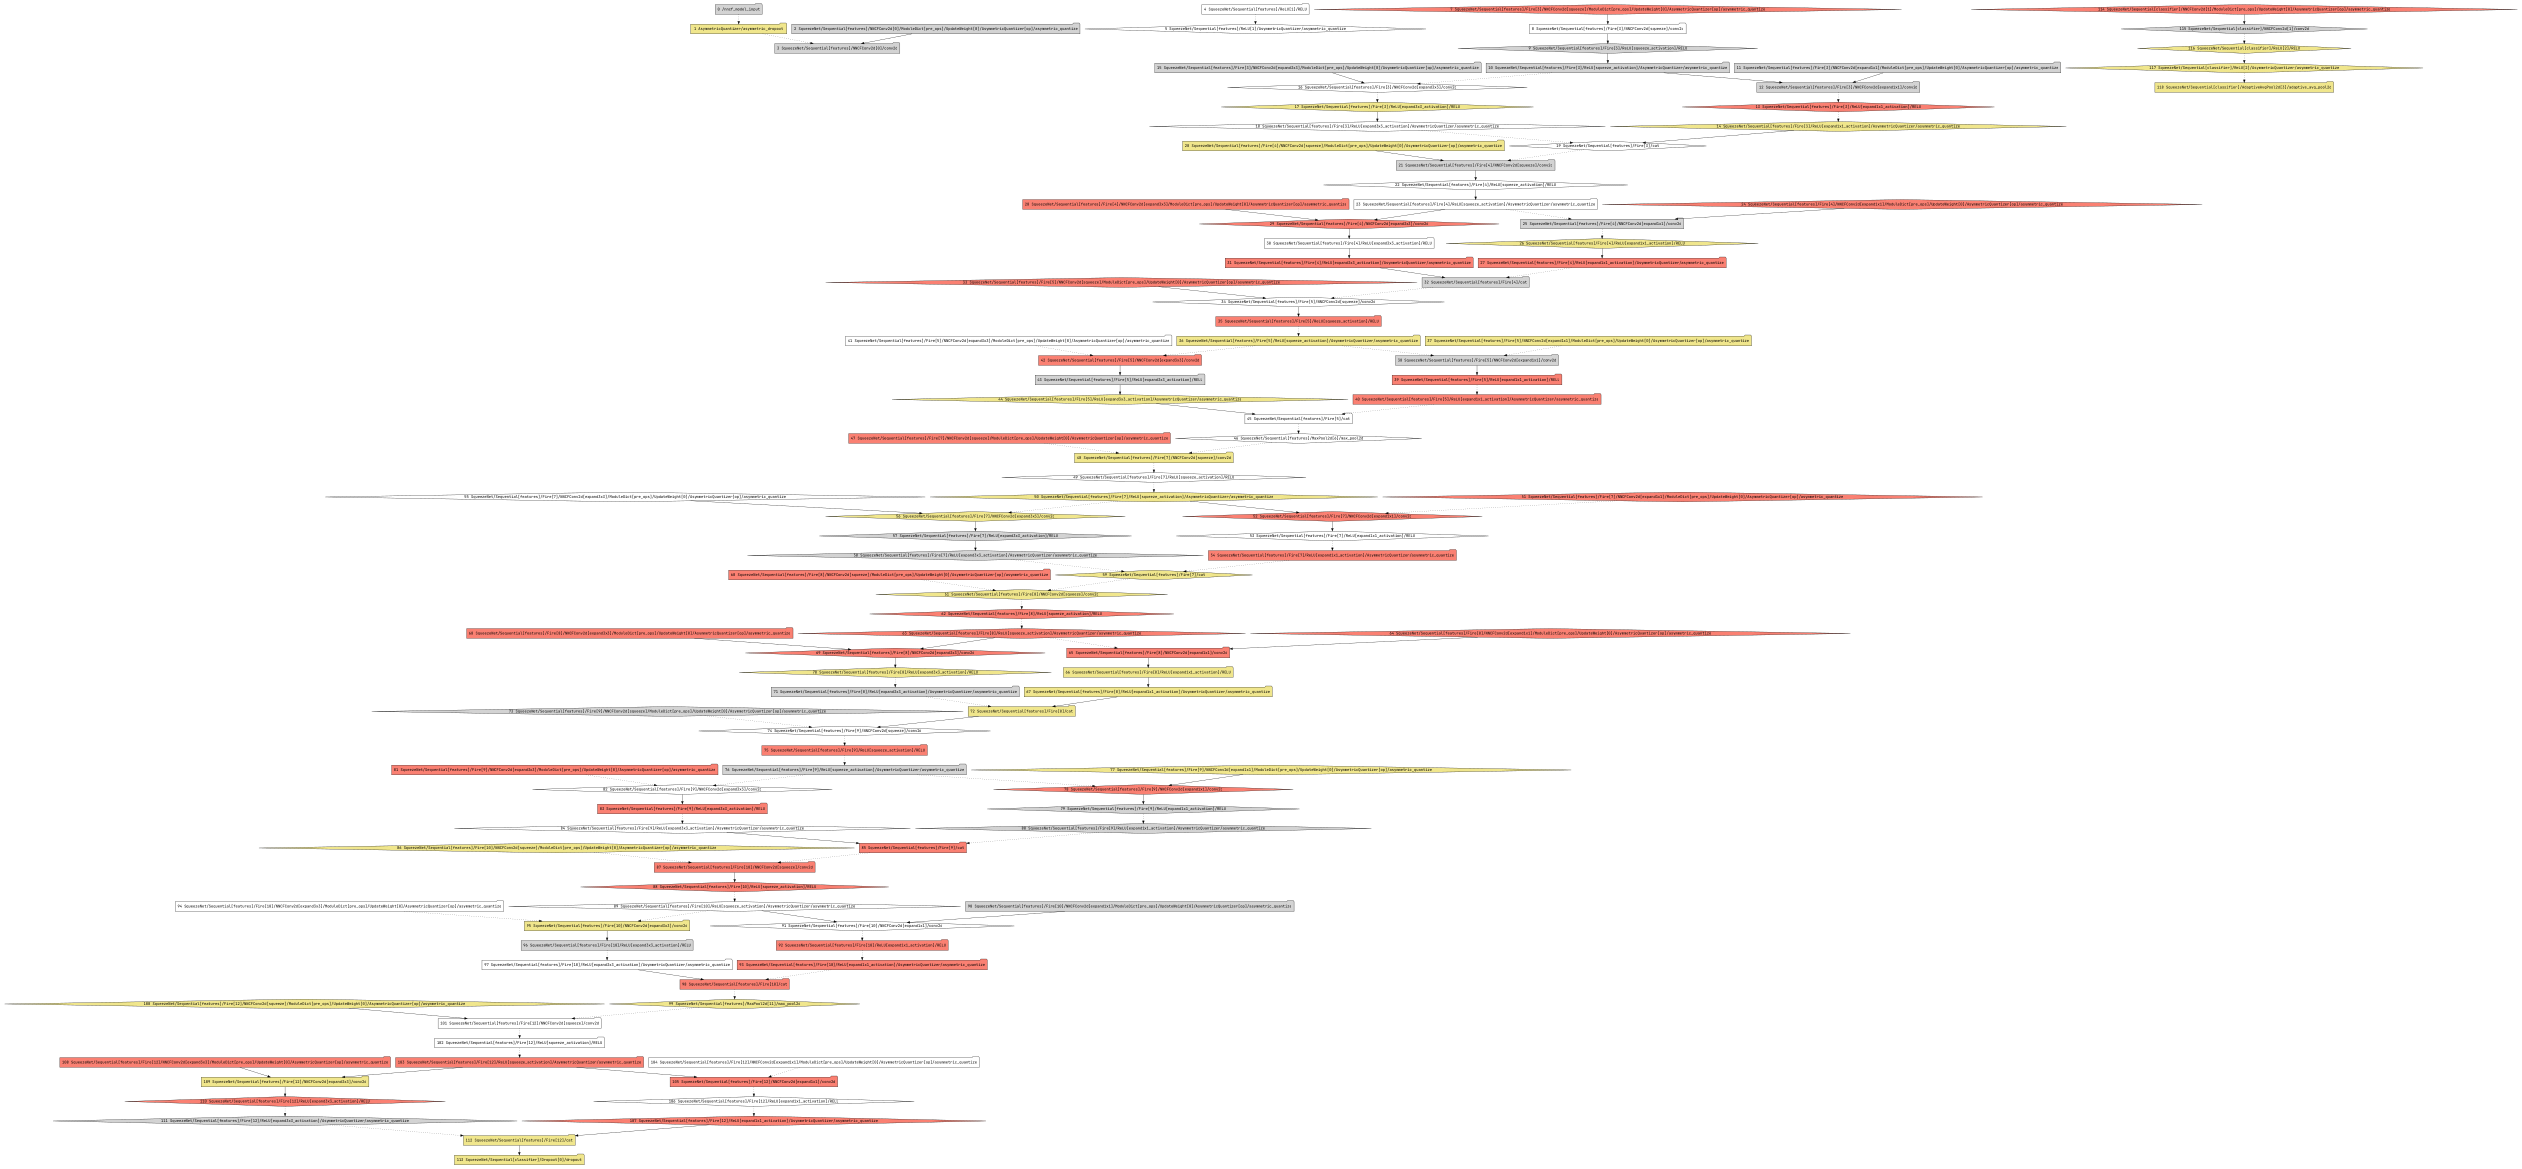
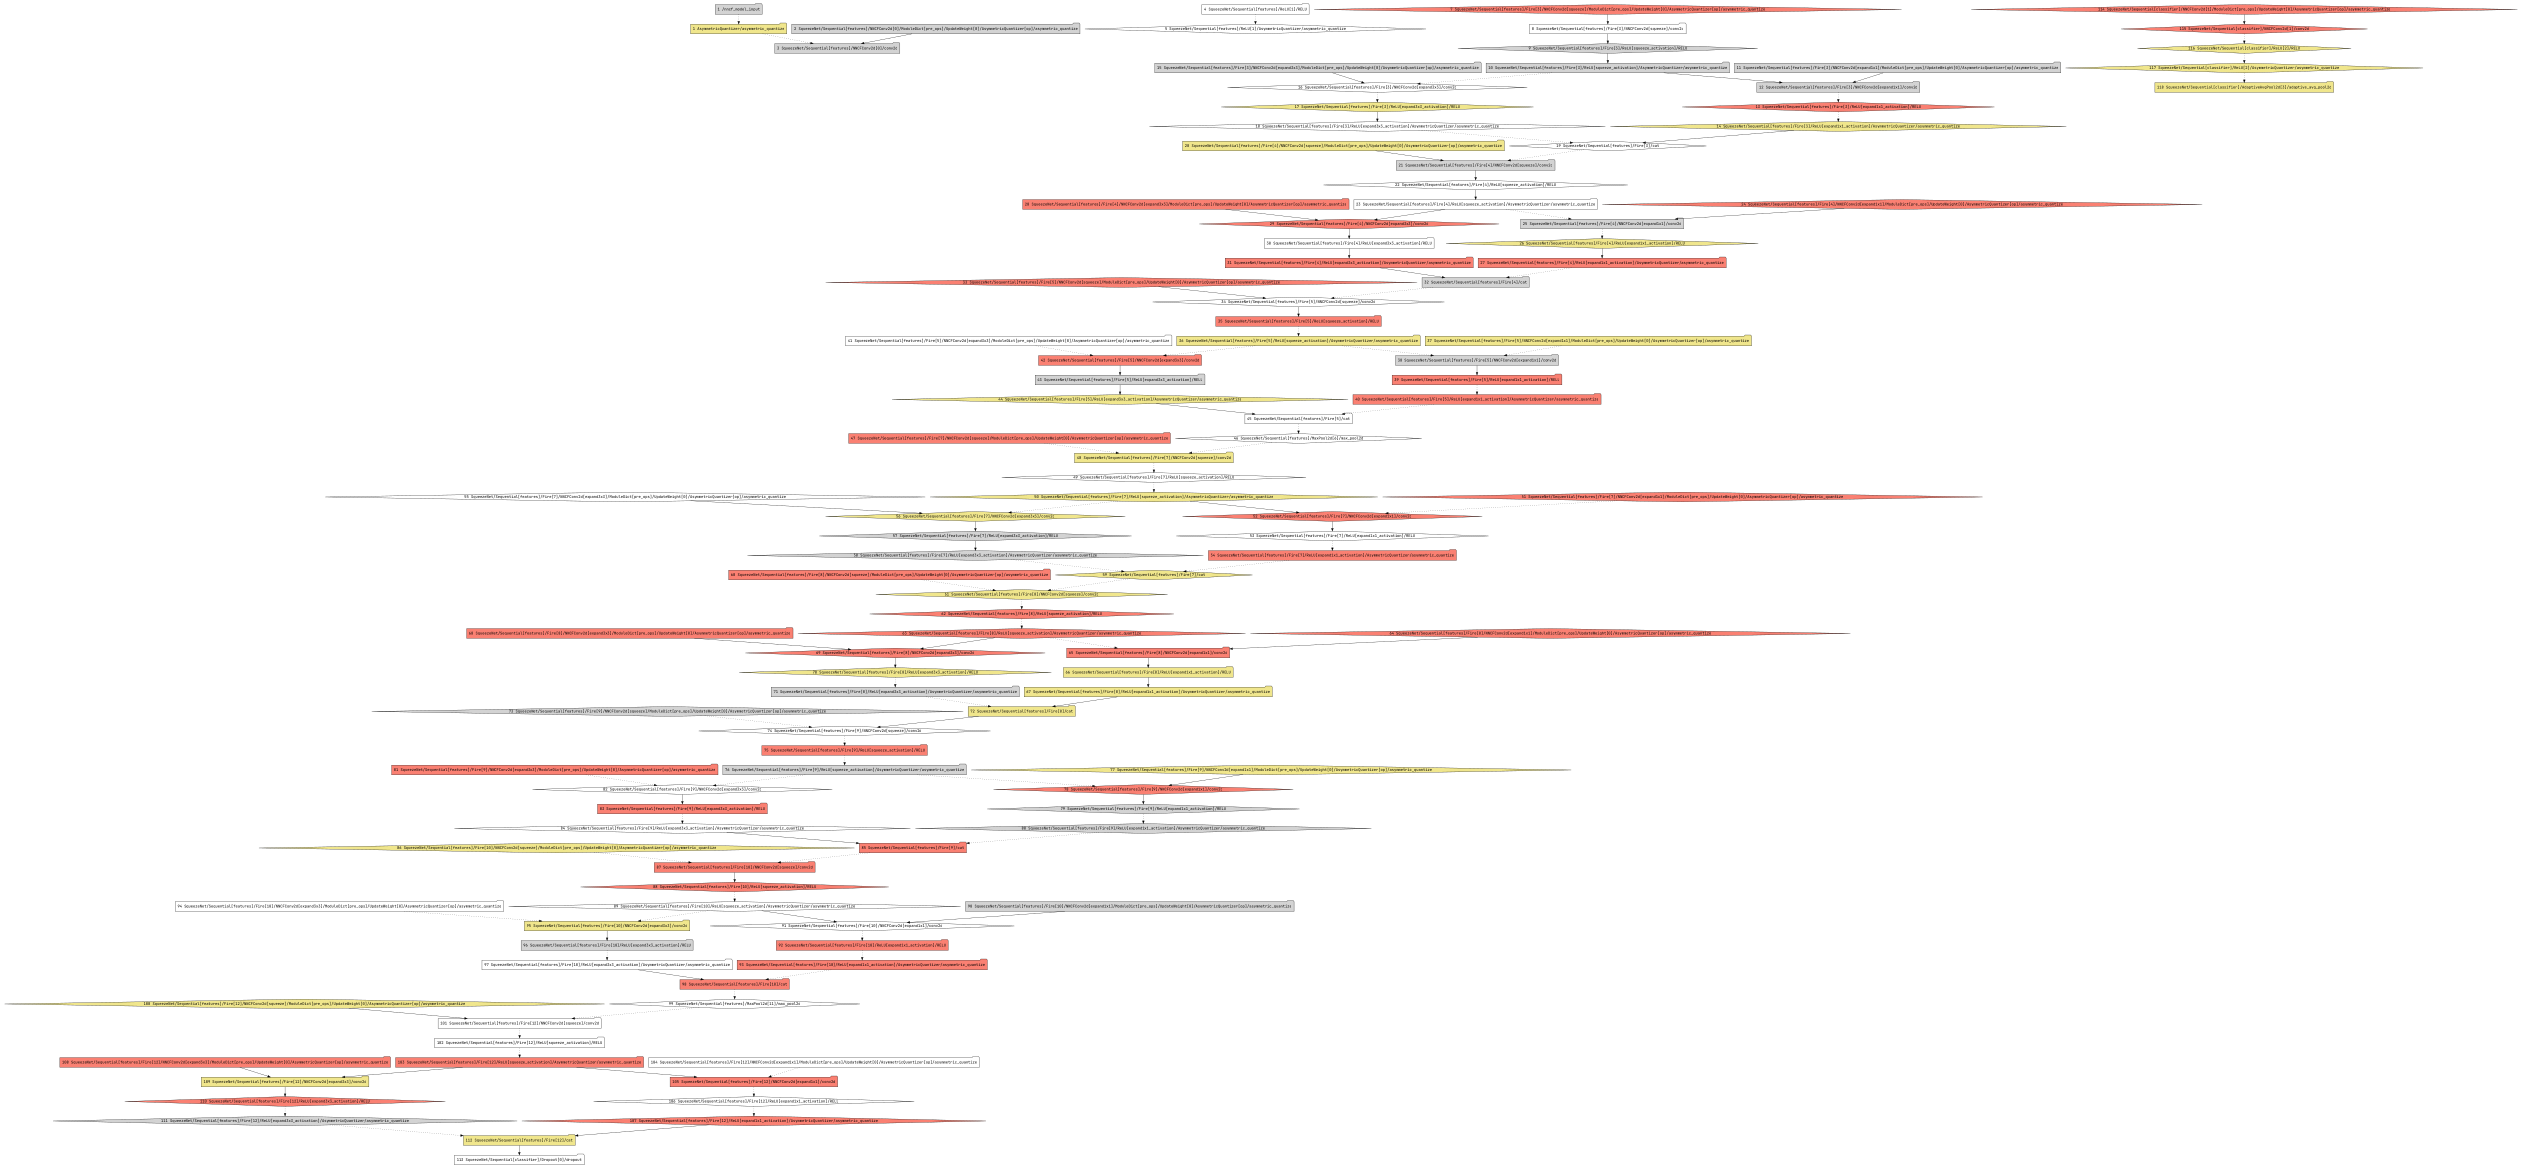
node "0 /nncf_model_input": label "0 /nncf_model_input" -> "1 /nncf_model_input"
node "1 AsymmetricQuantizer/asymmetric_dropout": label "1 AsymmetricQuantizer/asymmetric_dropout" -> "1 AsymmetricQuantizer/asymmetric_quantize"
node "115 SqueezeNet/Sequential[classifier]/NNCFConv2d[1]/conv2d": fillcolor lightgrey -> salmon
node "99 SqueezeNet/Sequential[features]/MaxPool2d[11]/max_pool2d": fillcolor khaki -> white
node "113 SqueezeNet/Sequential[classifier]/Dropout[0]/dropout": fillcolor khaki -> white
